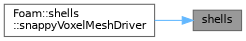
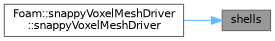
node "Foam::shells ::snappyVoxelMeshDriver": label "Foam::shells ::snappyVoxelMeshDriver" -> "Foam::snappyVoxelMeshDriver ::snappyVoxelMeshDriver"
